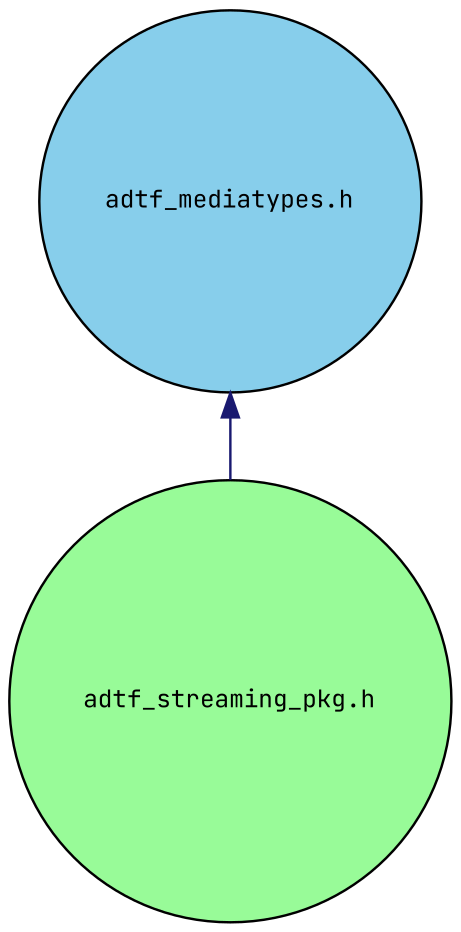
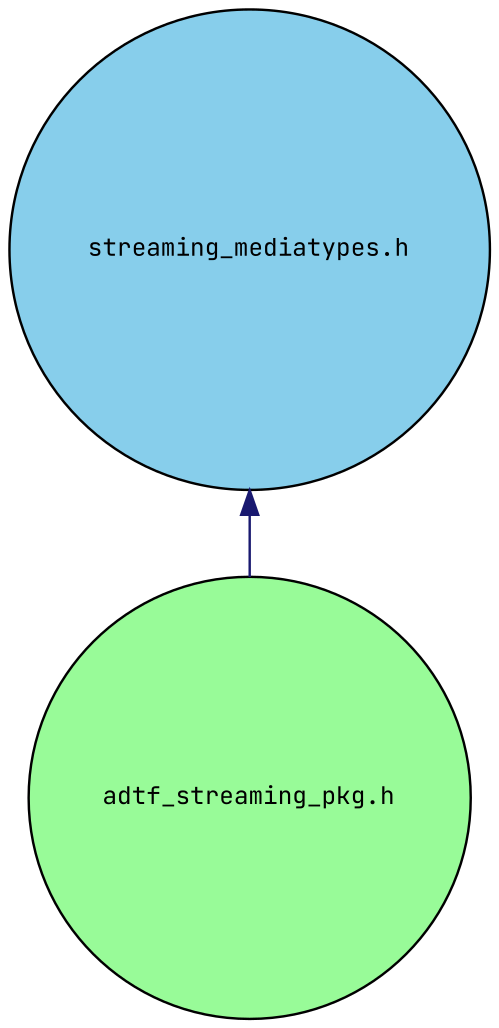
node "adtf_mediatypes.h": label "adtf_mediatypes.h" -> "streaming_mediatypes.h"
